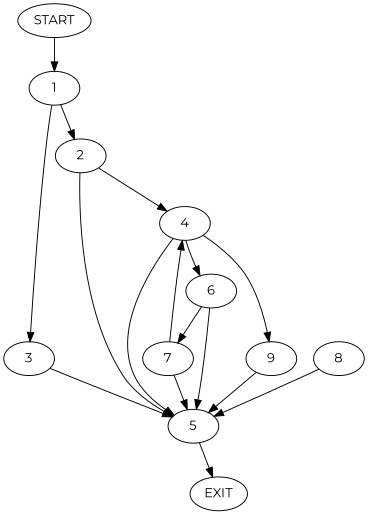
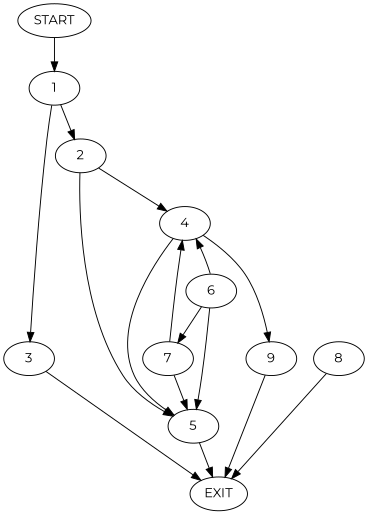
edge "4" -> "6": reversed
edge "9" -> "5": now "9" -> "EXIT"
edge "3" -> "5": now "3" -> "EXIT"
edge "8" -> "5": now "8" -> "EXIT"
